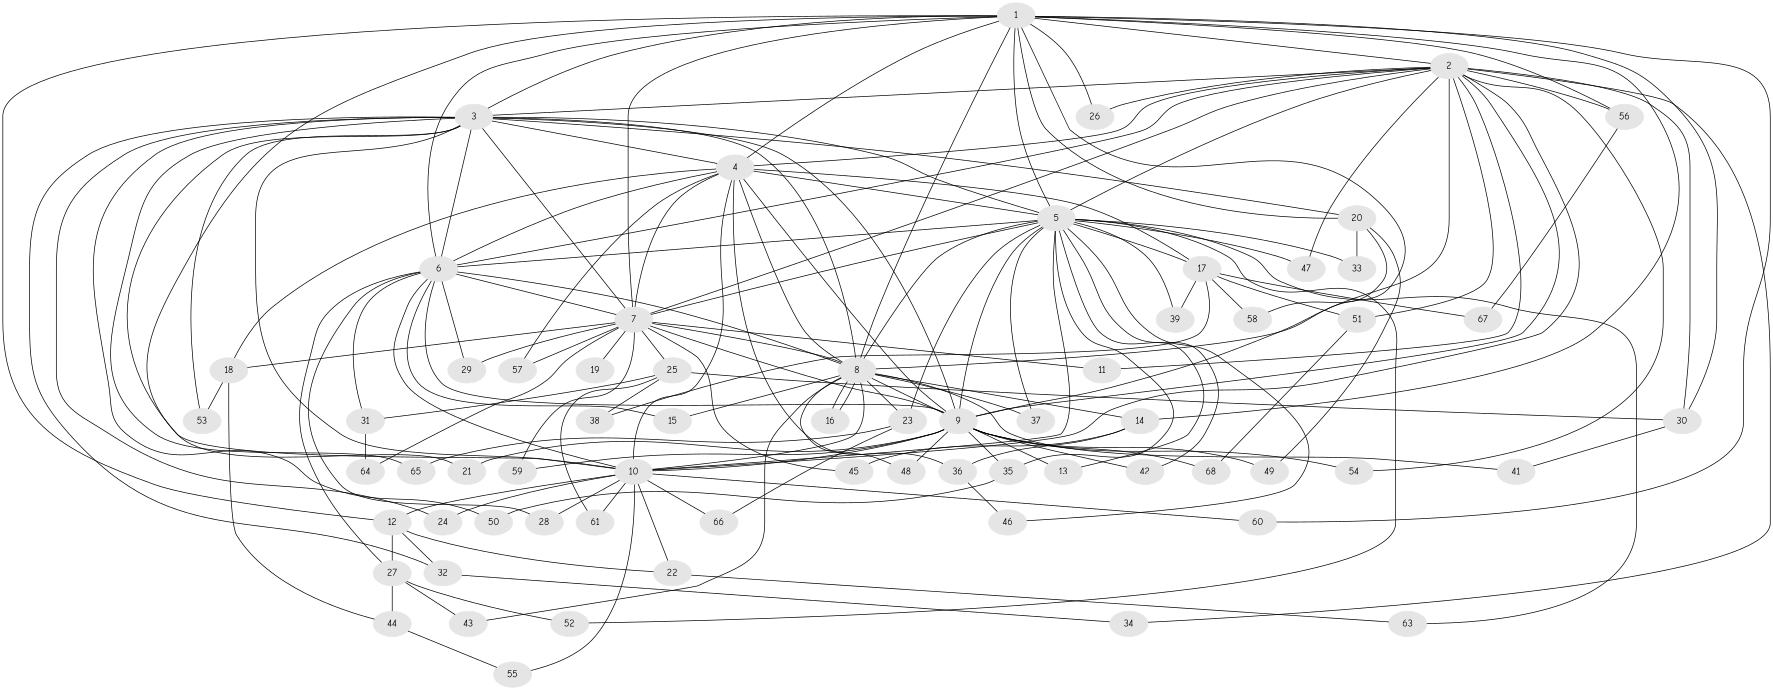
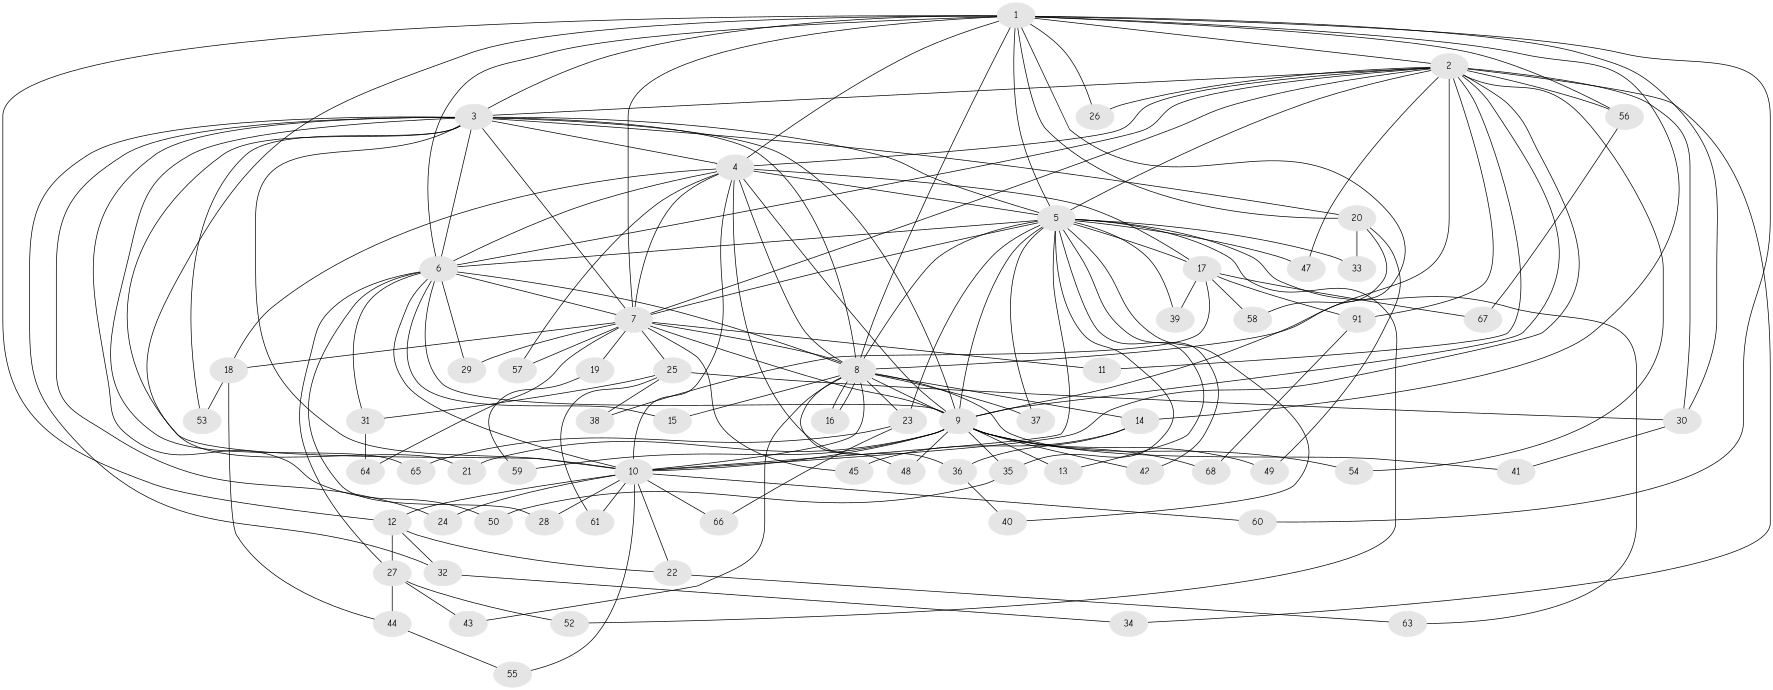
node "51": label "51" -> "91"
edge "7" -- "59": now "19" -- "59"
node "46": label "46" -> "40"
